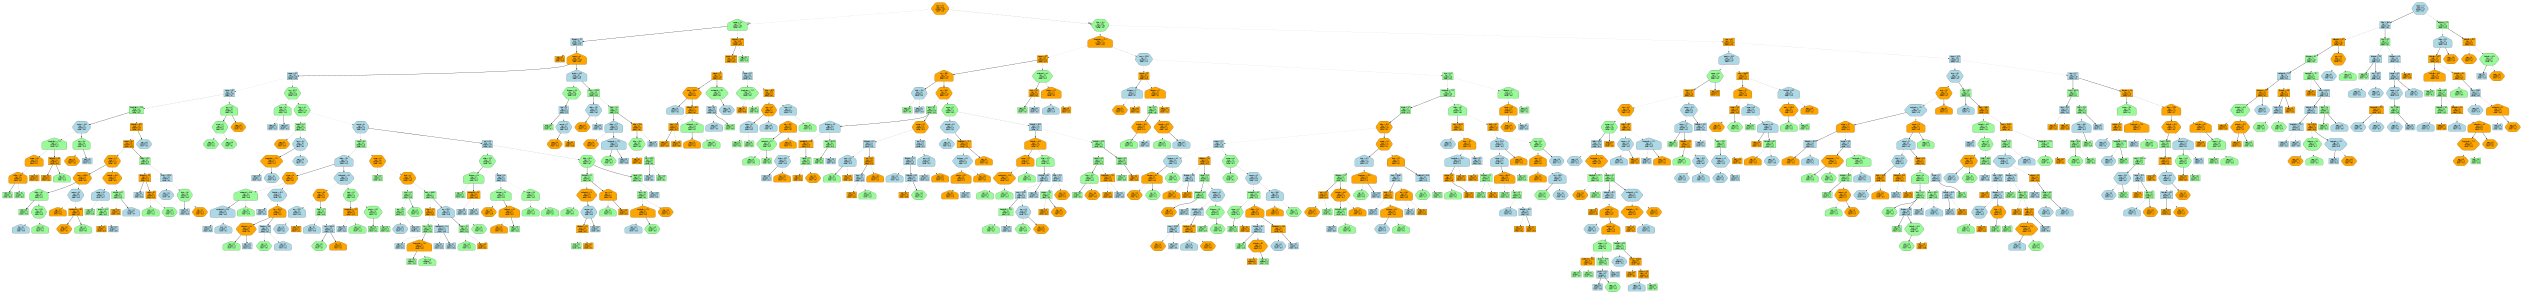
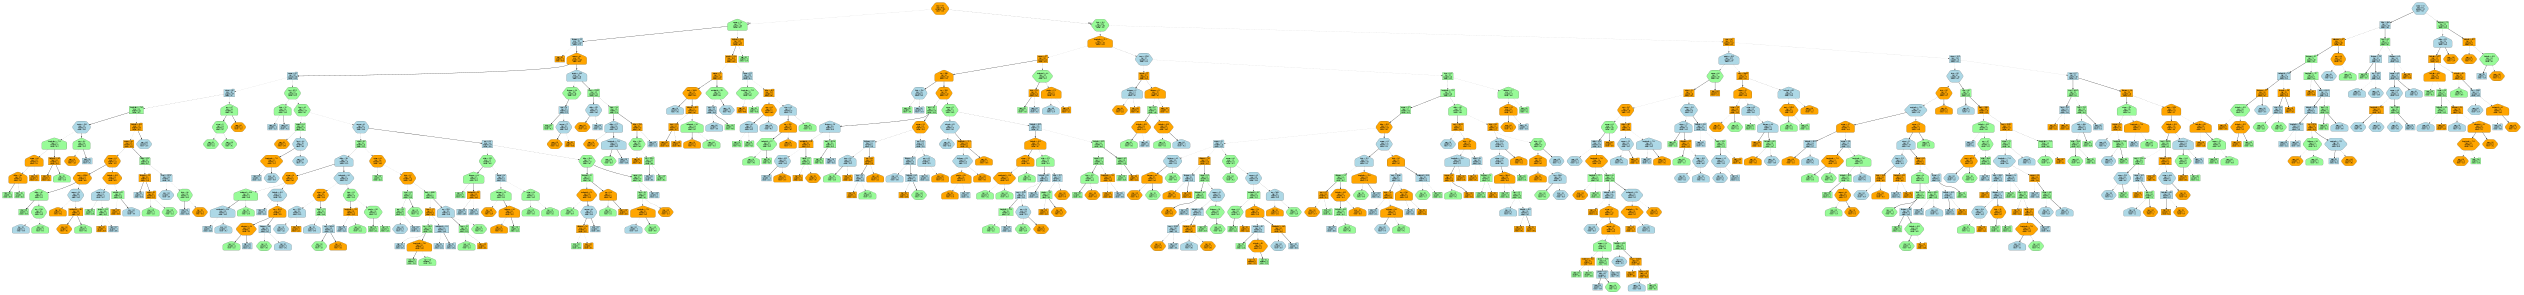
edge "river <= 0.5 mse = 2.9 samples = 4 value = 37.8" -> "tax <= 291.5 mse = 0.8 samples = 3 value = 38.7": added
node "rooms <= 6.2 mse = 1.4 samples = 17 value = 19.6": fillcolor orange -> lightblue
